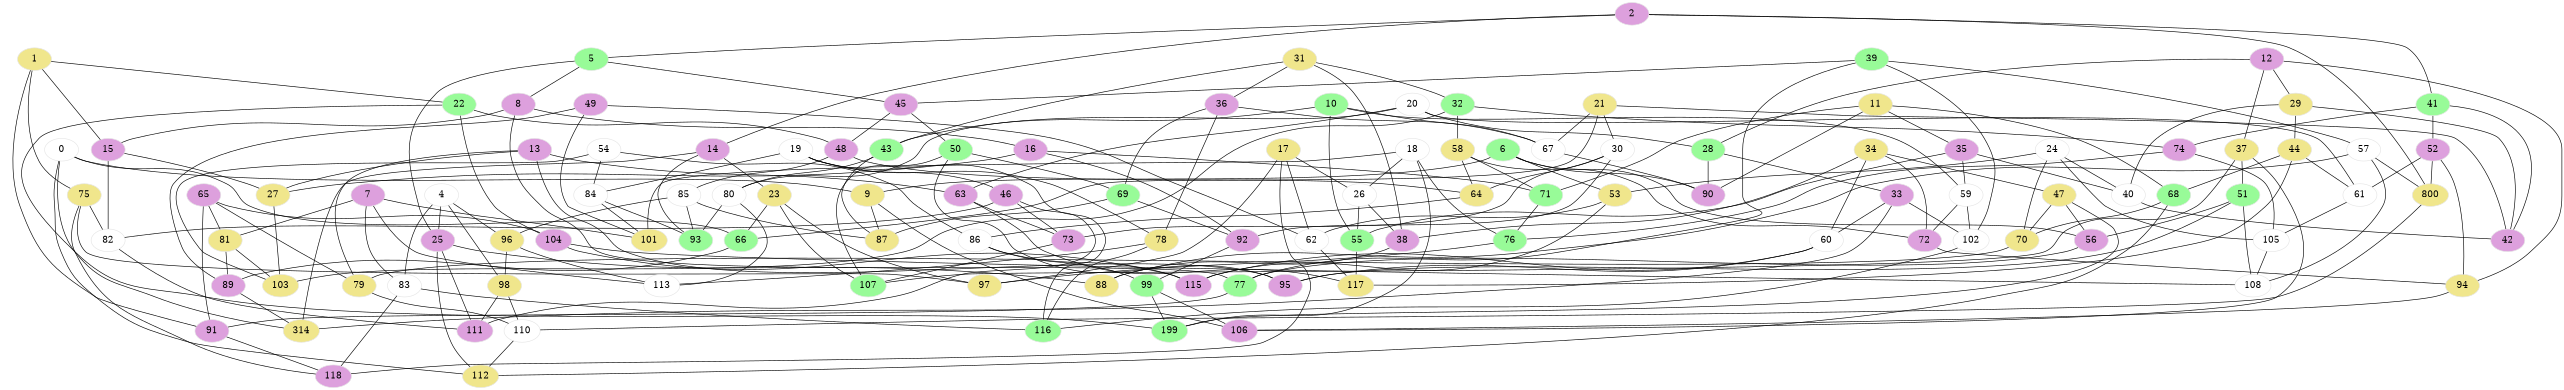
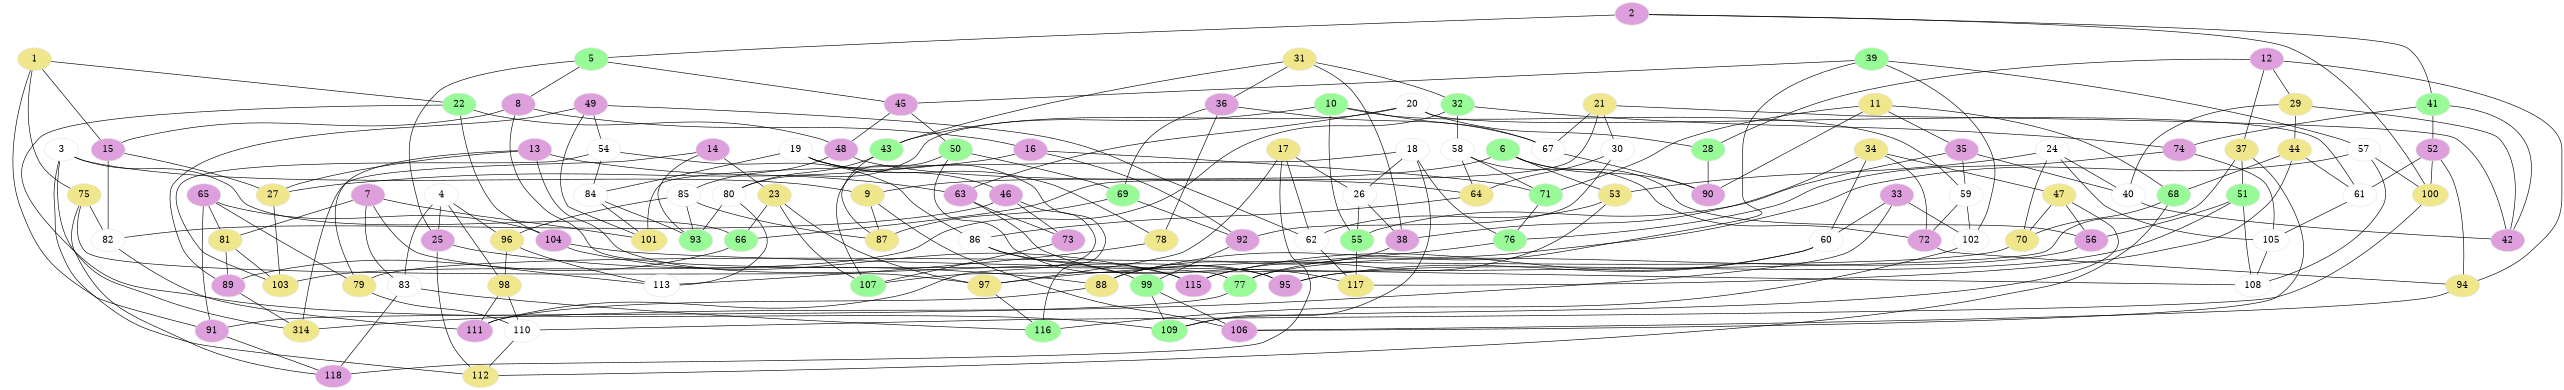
edge "2" -- "14": removed
edge "49" -- "54": added
node "0": label "0" -> "3"
node "58": fillcolor khaki -> white
edge "28" -- "33": removed
node "800": label "800" -> "100"
edge "30" -- "73": removed
edge "25" -- "111": now "88" -- "111"
edge "78" -- "116": now "97" -- "116"
node "199": label "199" -> "109"
